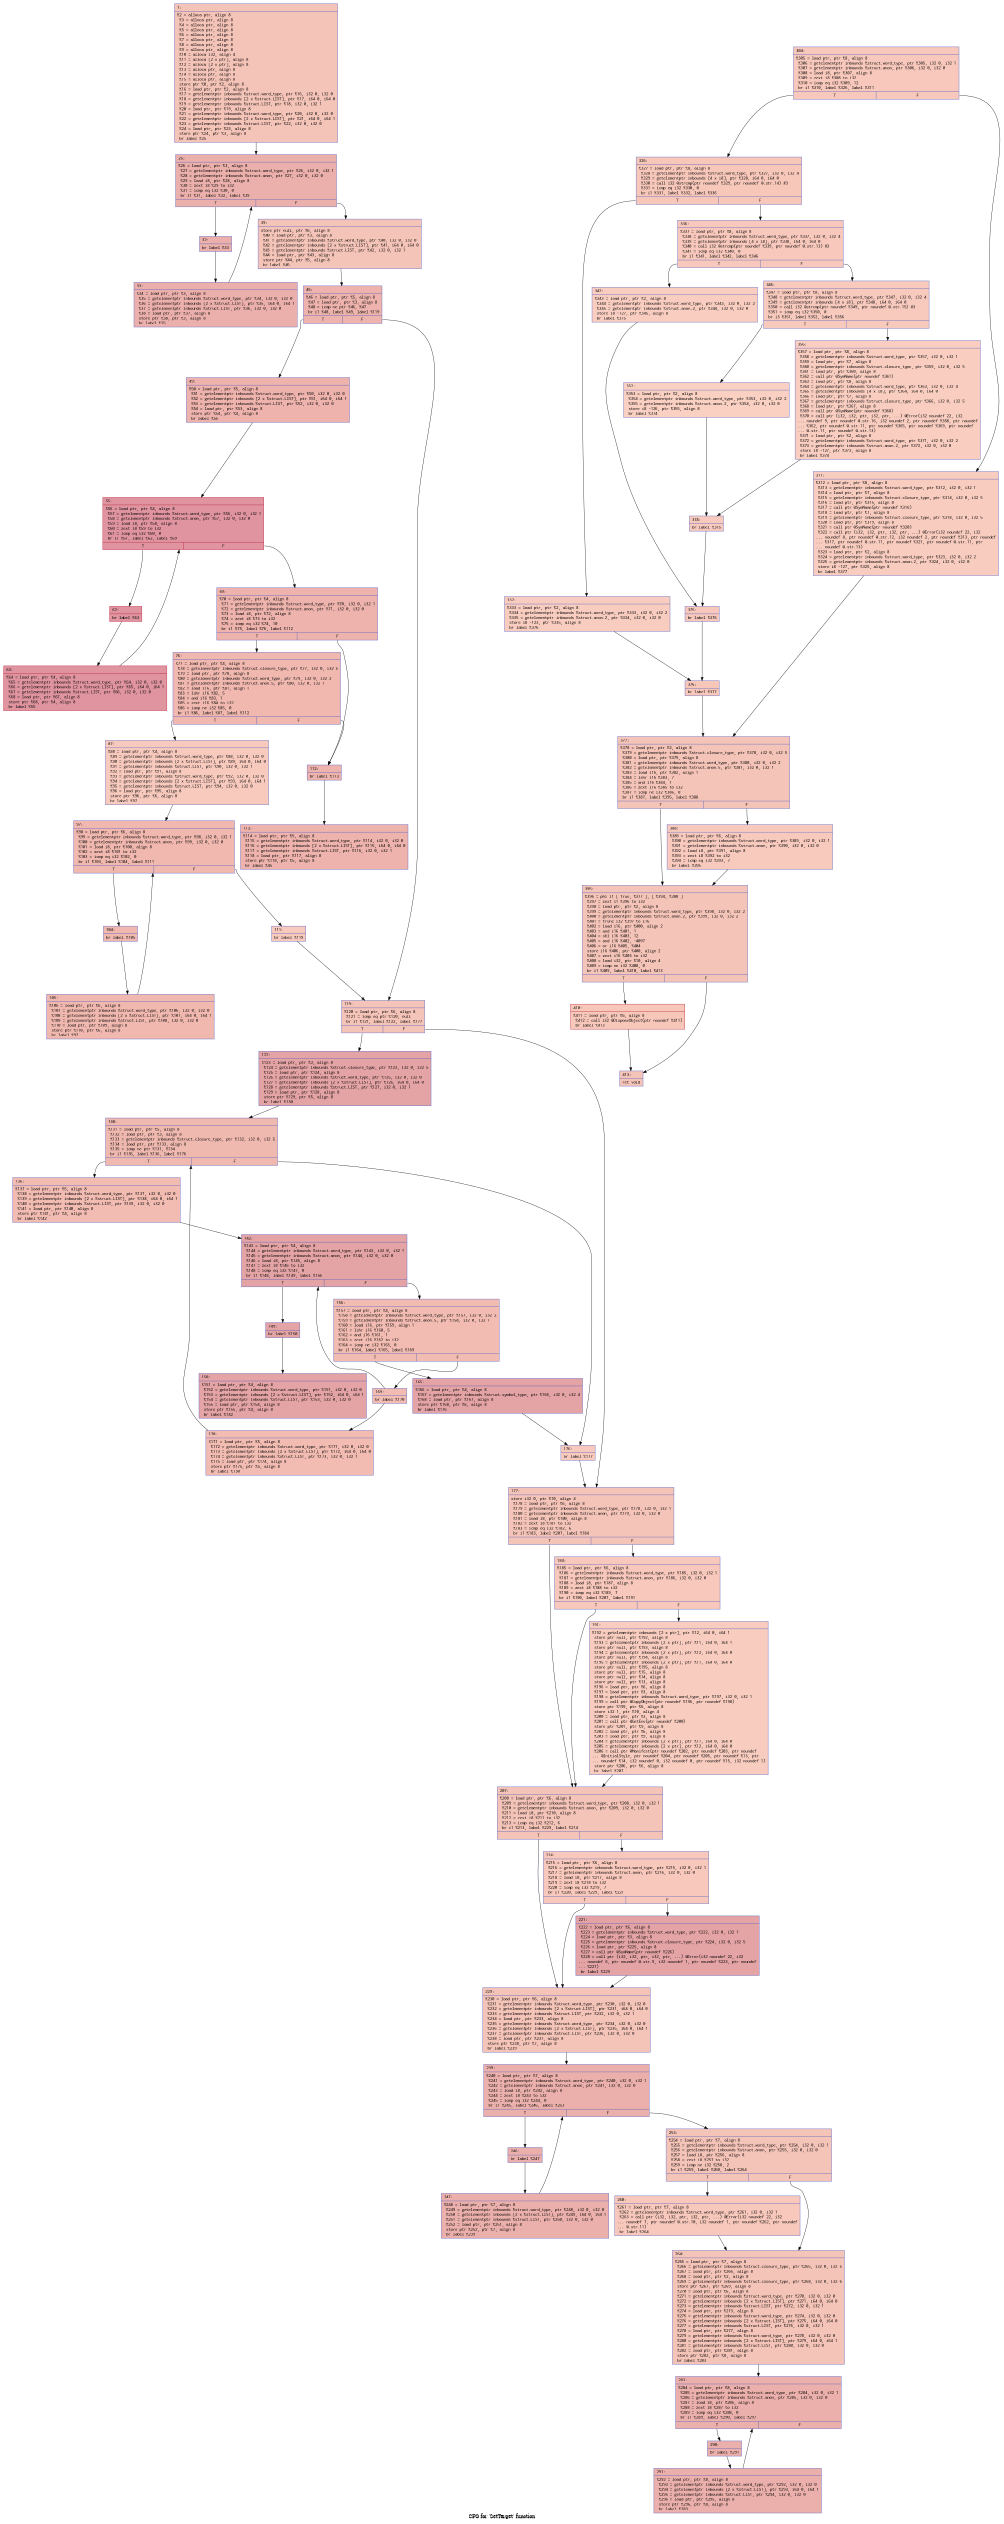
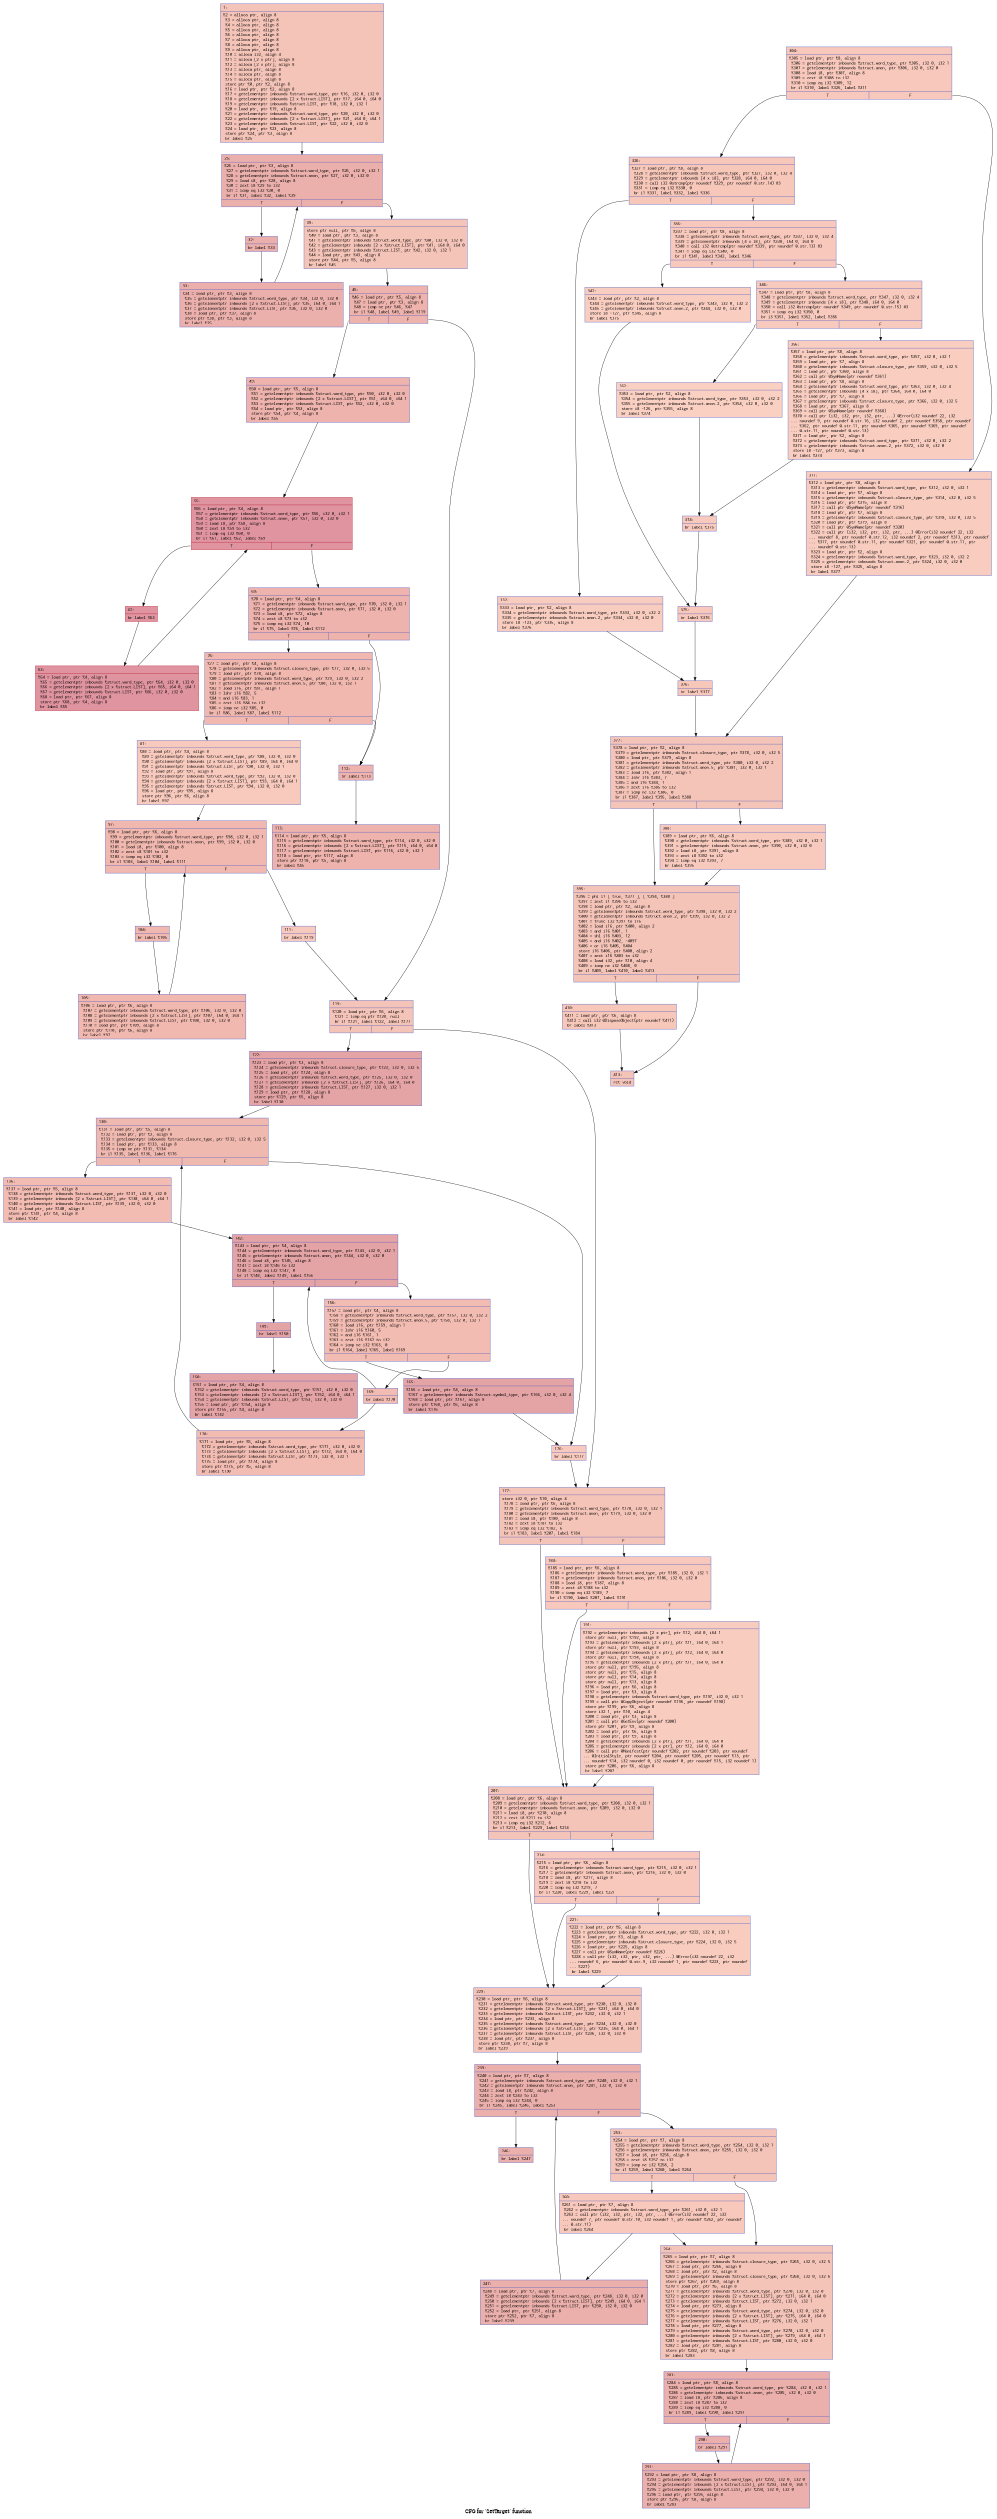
node "410:": color #b70d28ff -> #3d50c3ff
node "221:": fillcolor #c32e3170 -> #f08b6e70
edge "246:" -> "247:": now "260:" -> "247:"
